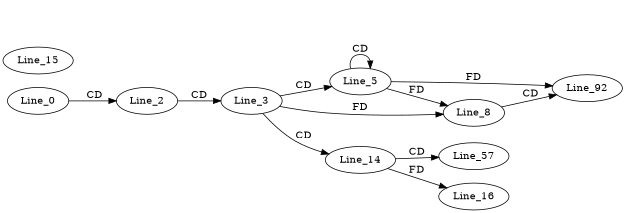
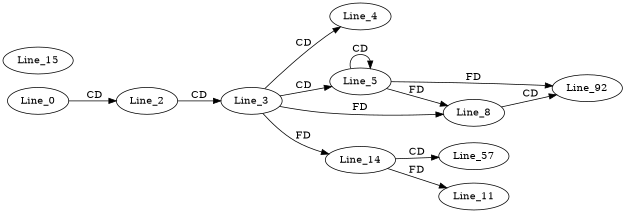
node "Line_4": added
edge "Line_3" -> "Line_14": label "CD" -> "FD"
node "Line_16": label "Line_16" -> "Line_11"
